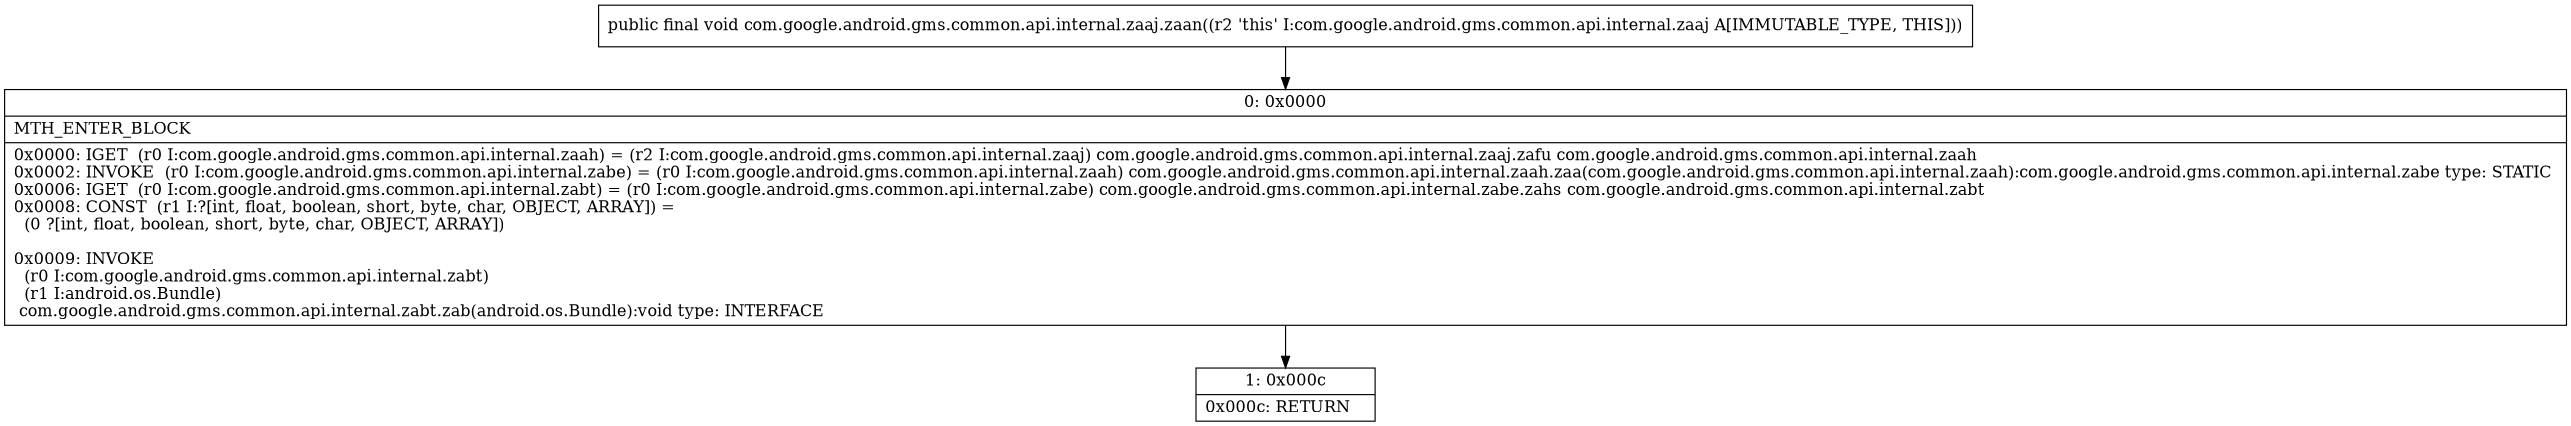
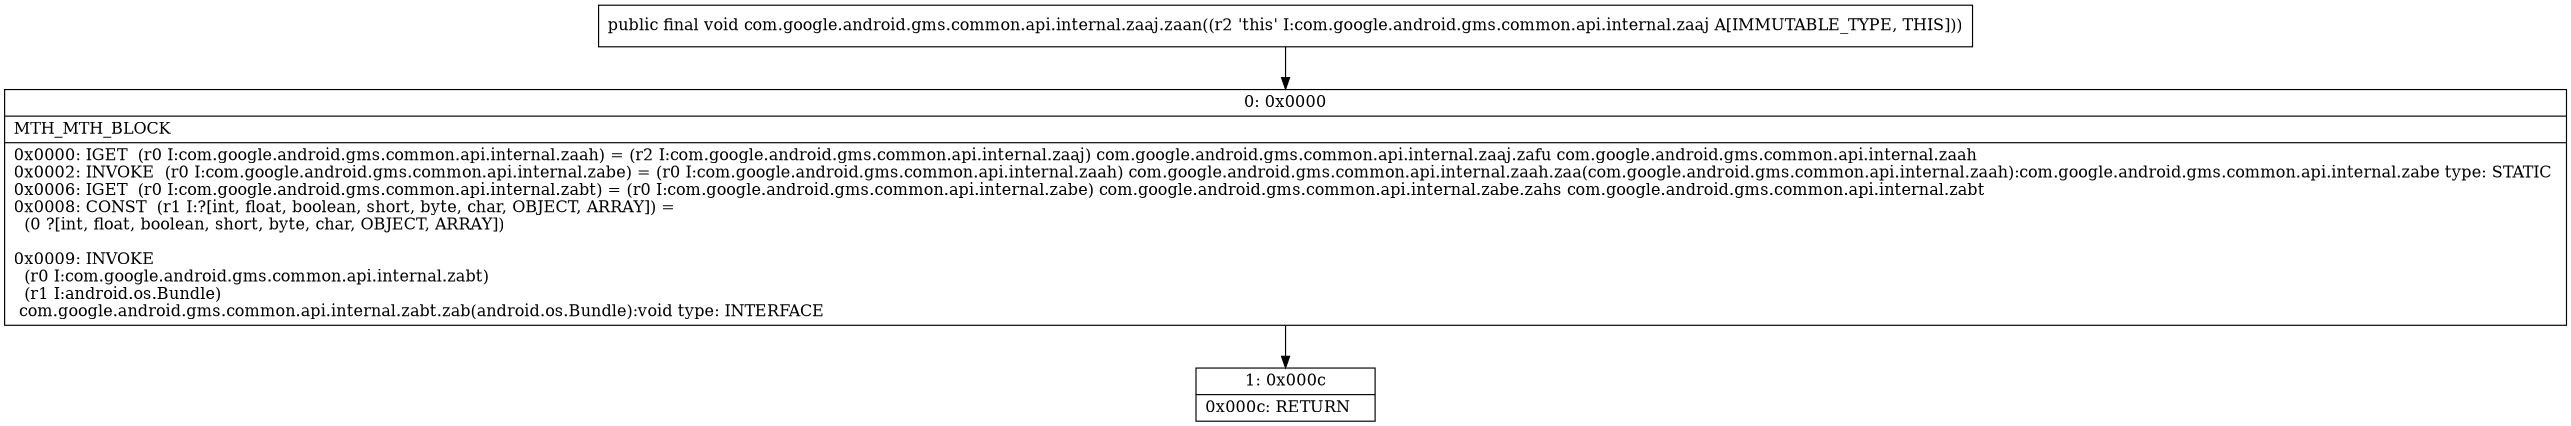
node "0: 0x0000": text "MTH_ENTER_BLOCK" -> "MTH_MTH_BLOCK"
